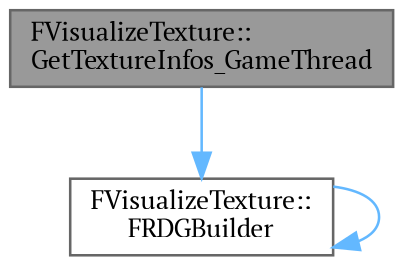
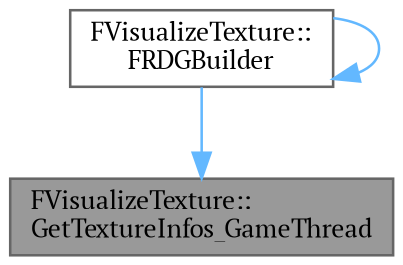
edge "FVisualizeTexture:: GetTextureInfos_GameThread" -> "FVisualizeTexture:: FRDGBuilder": reversed
